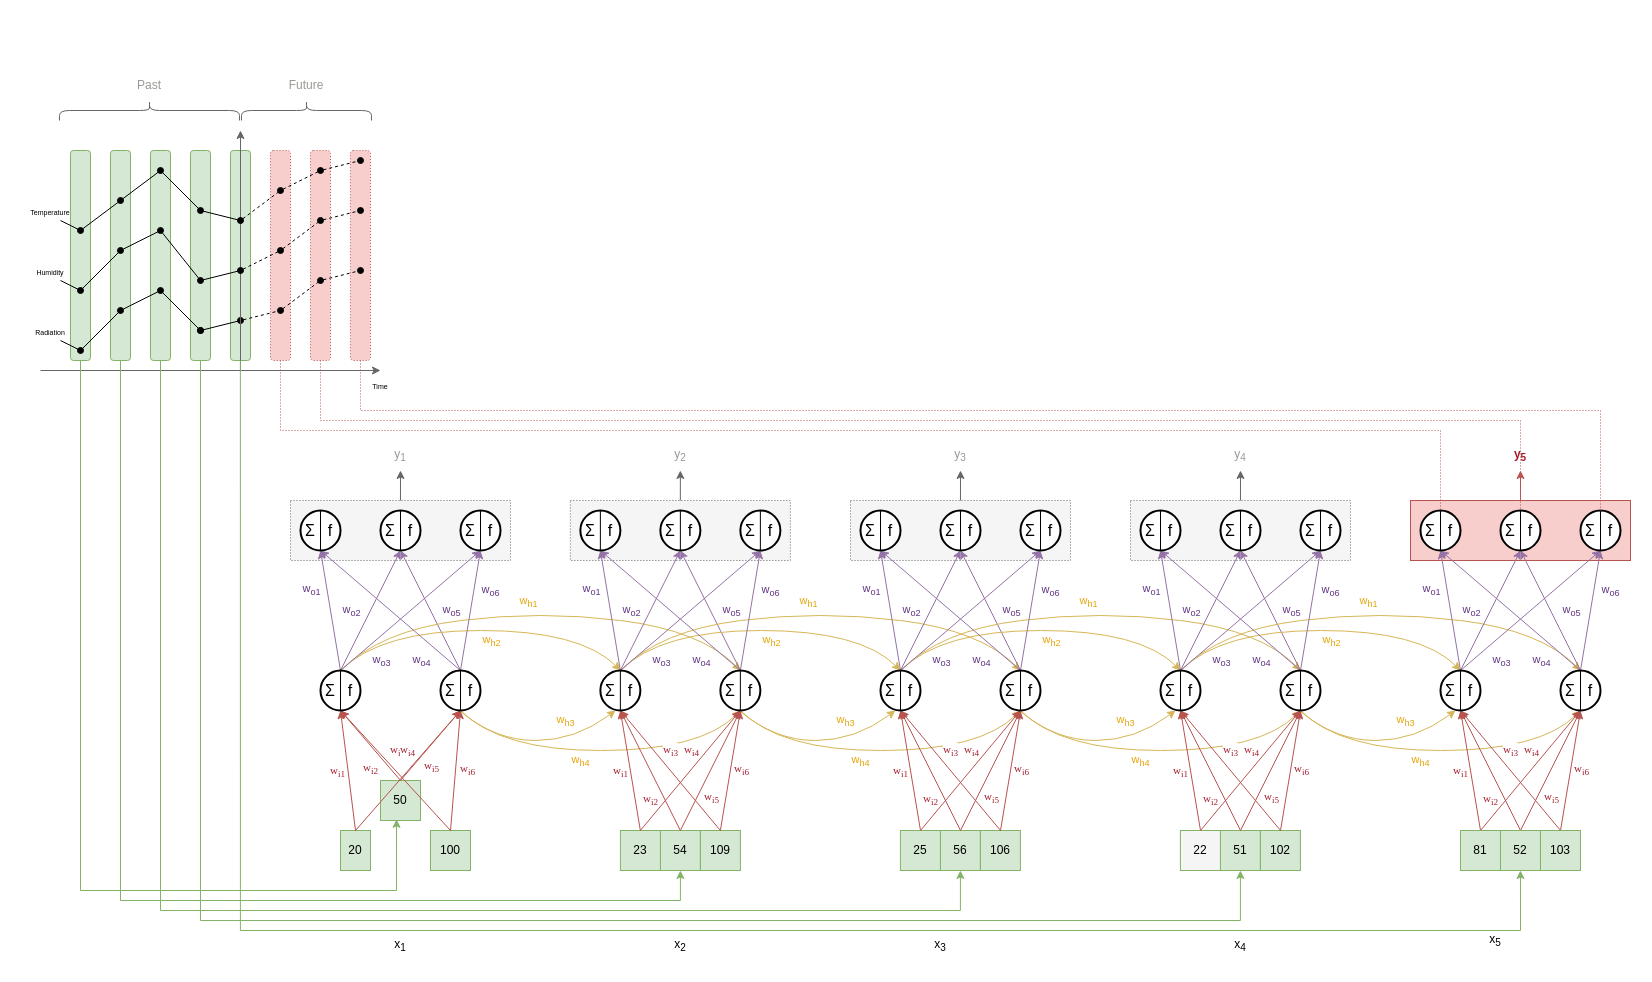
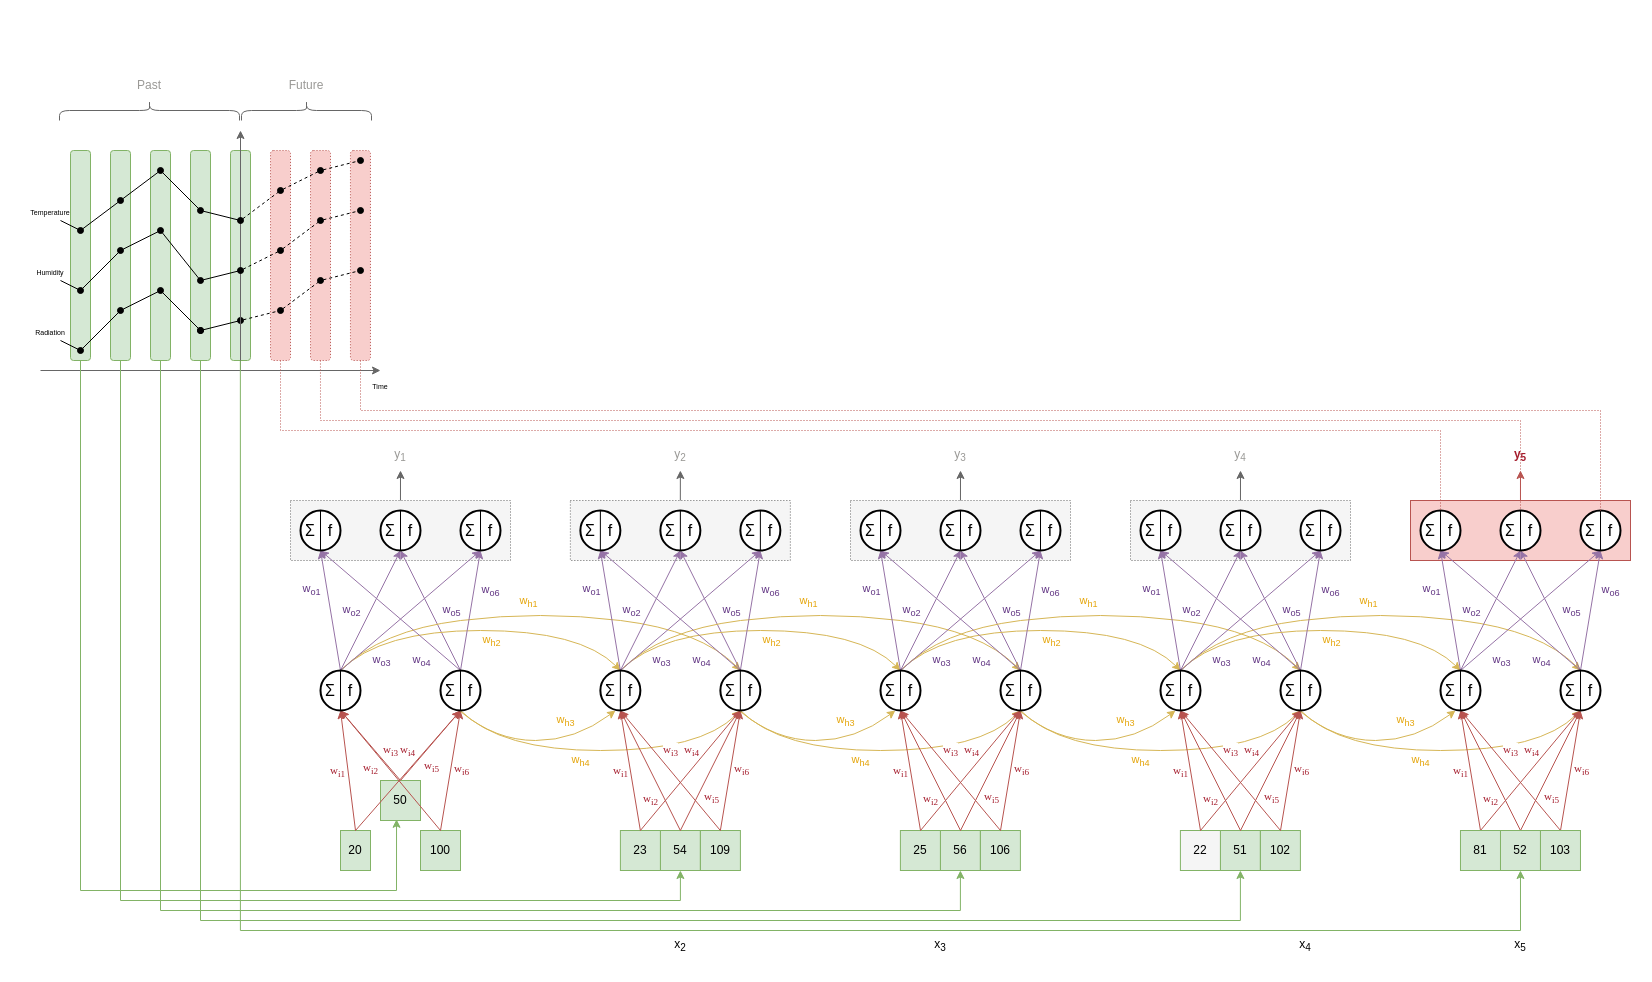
node "100": moved (451, 851) -> (441, 851)
node "x5": moved (1495, 941) -> (1520, 946)
node "x1": removed
node "x4": moved (1240, 946) -> (1305, 946)
